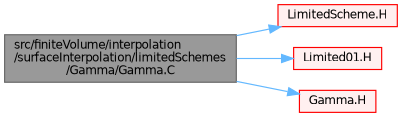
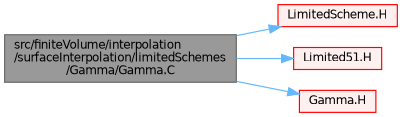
node "Limited01.H": label "Limited01.H" -> "Limited51.H"
